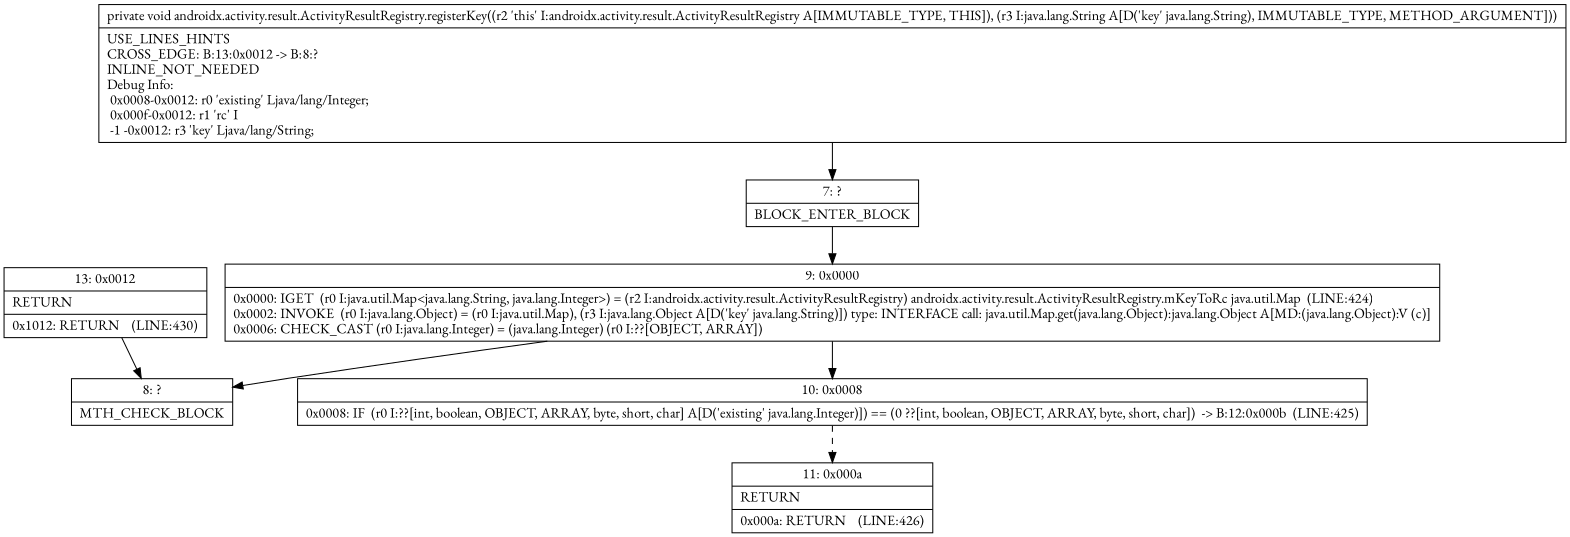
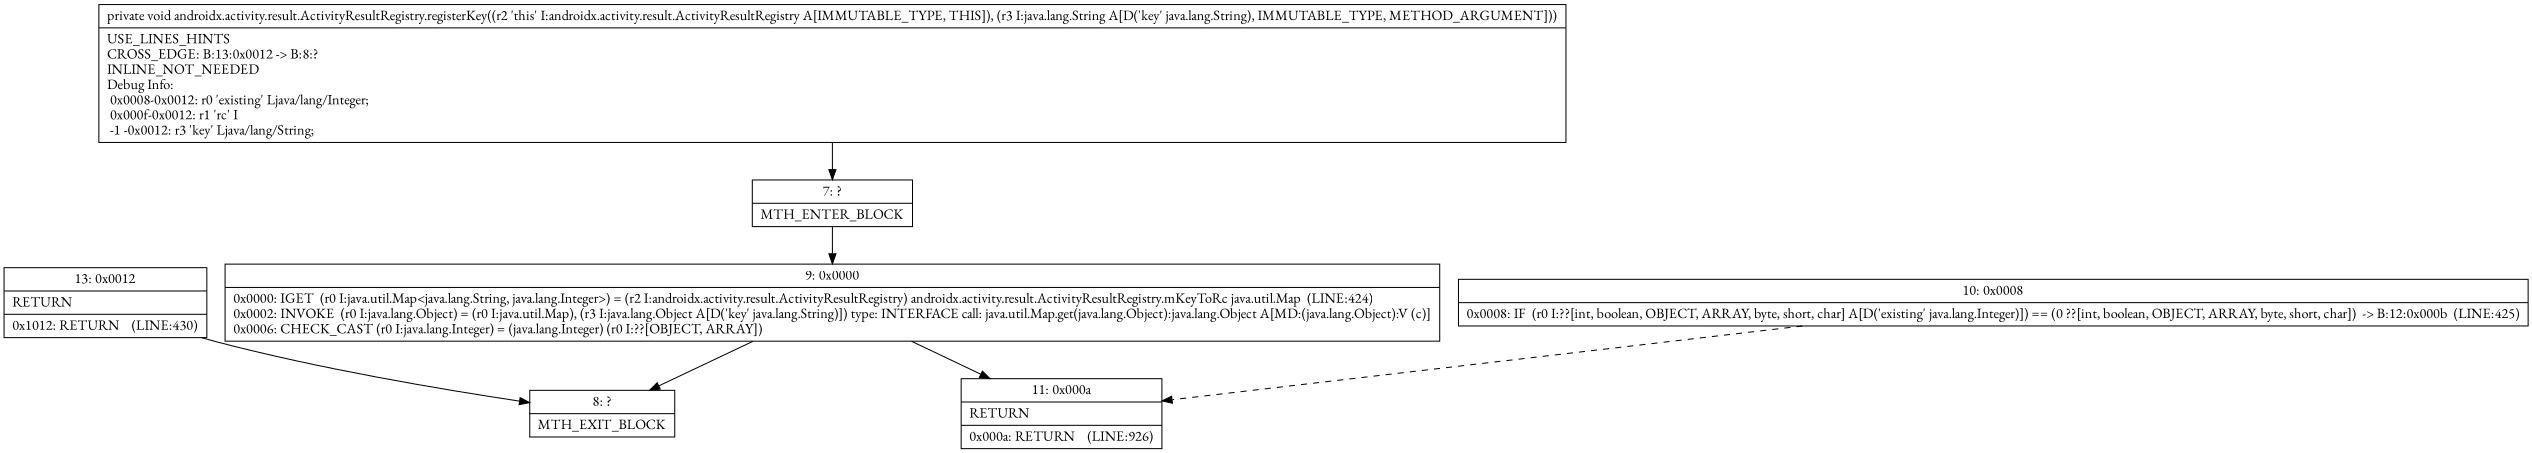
node "7: ?": text "BLOCK_ENTER_BLOCK" -> "MTH_ENTER_BLOCK"
edge "9: 0x0000" -> "10: 0x0008": now "9: 0x0000" -> "11: 0x000a"
node "8: ?": text "MTH_CHECK_BLOCK" -> "MTH_EXIT_BLOCK"
node "11: 0x000a": text "0x000a: RETURN    (LINE:426)" -> "0x000a: RETURN    (LINE:926)"
